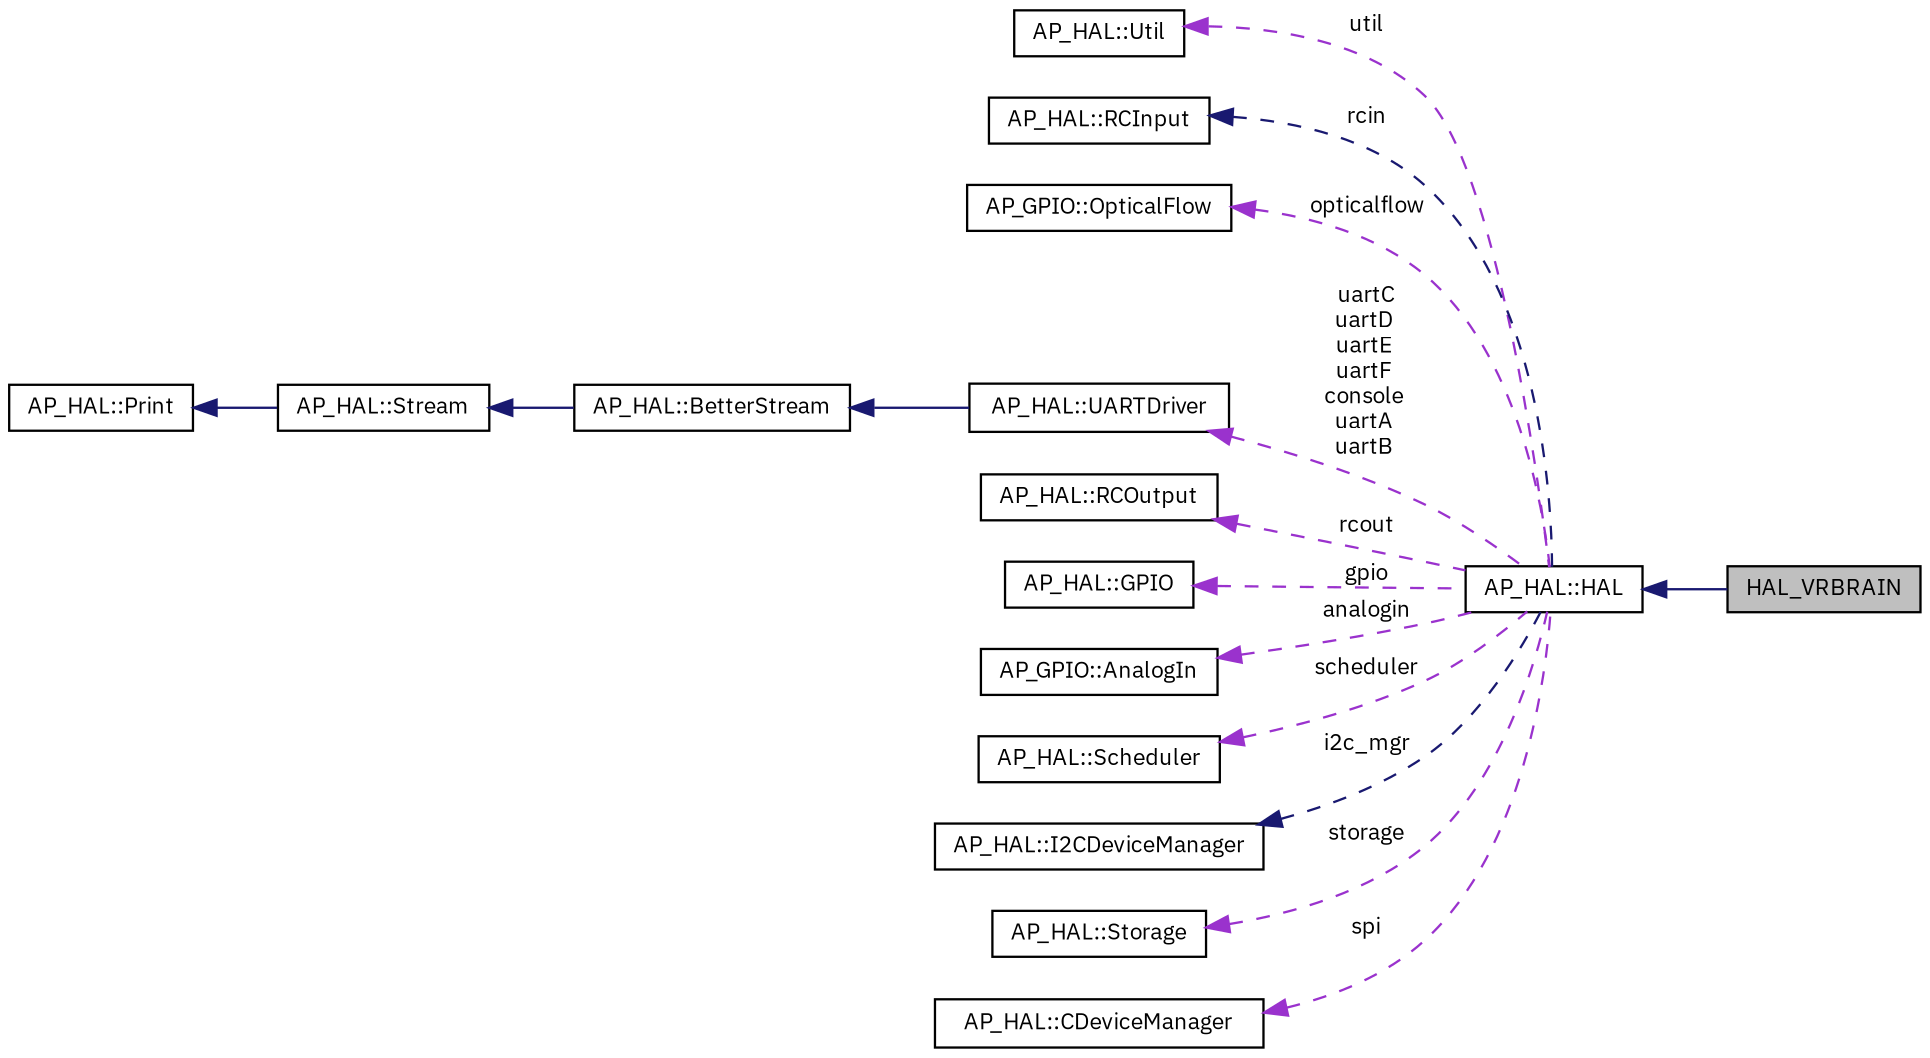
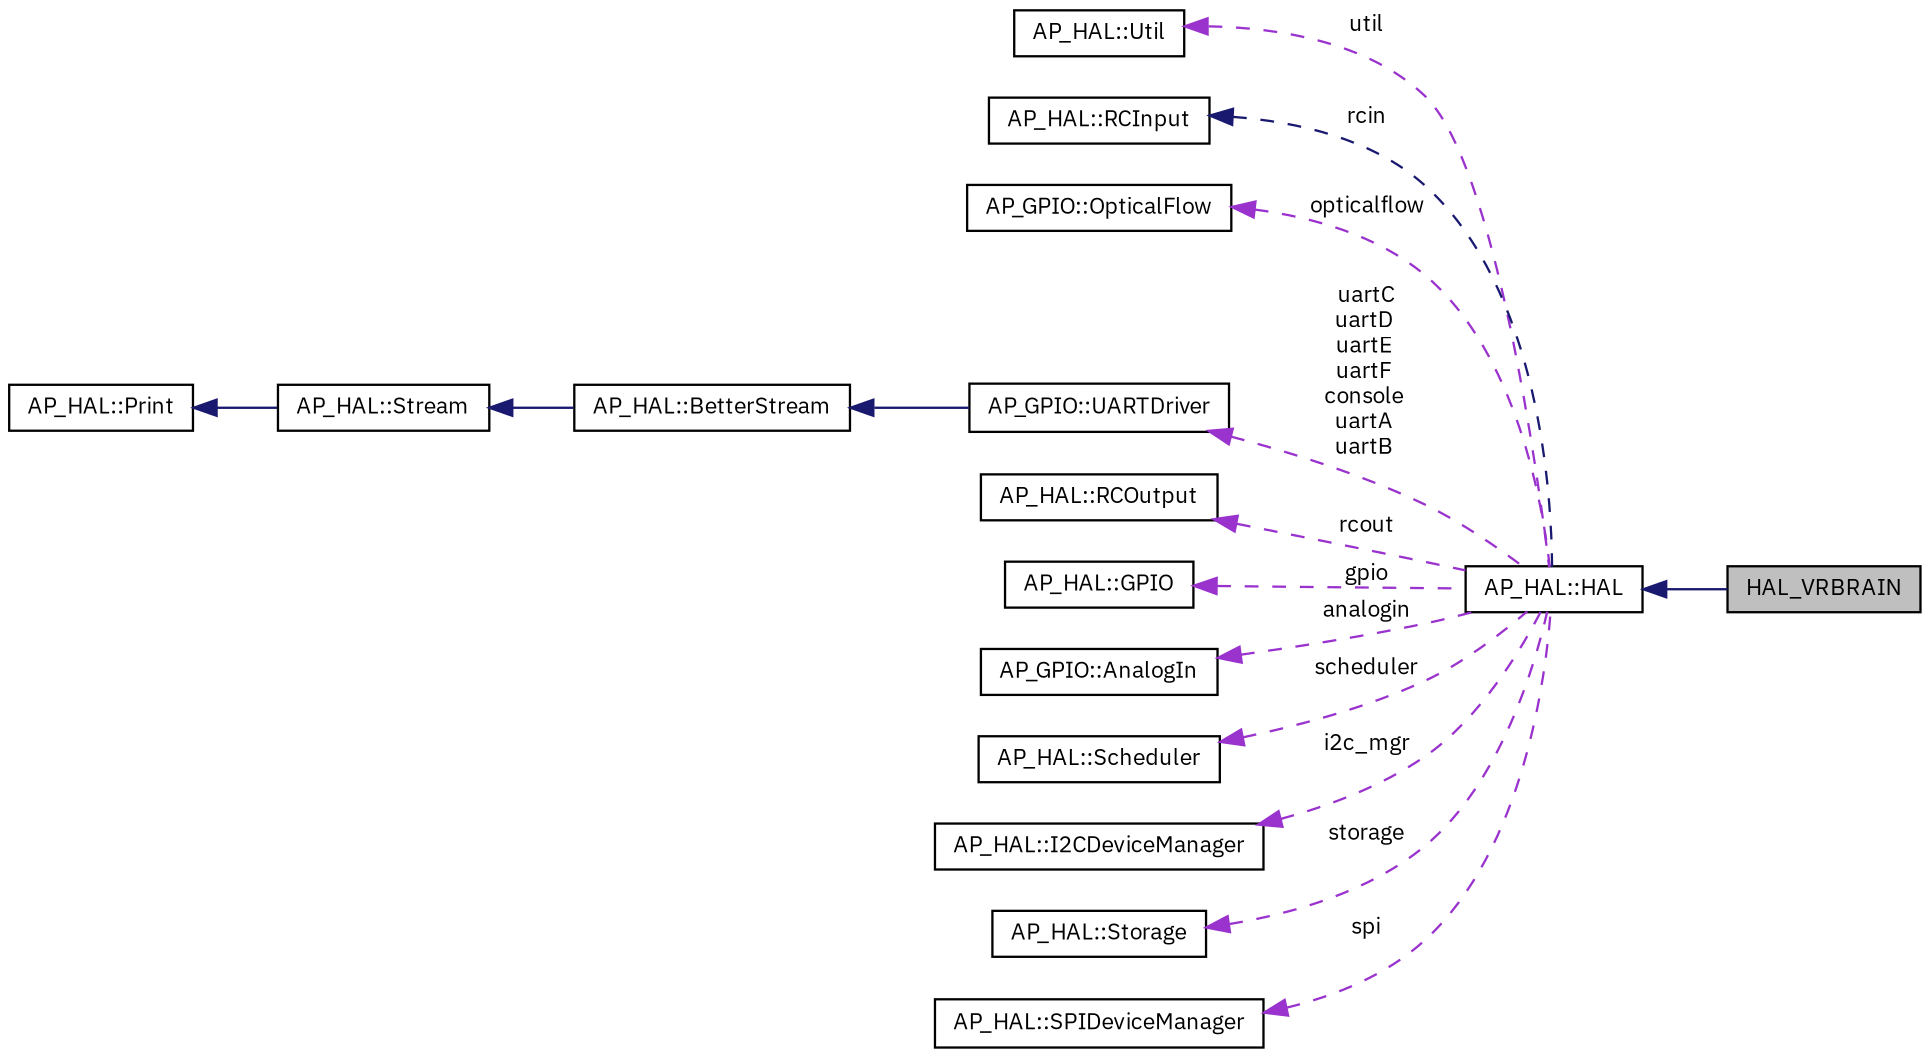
node "AP_HAL::UARTDriver": label "AP_HAL::UARTDriver" -> "AP_GPIO::UARTDriver"
edge "AP_HAL::HAL" -> "AP_HAL::I2CDeviceManager": color midnightblue -> darkorchid3
node "AP_HAL::CDeviceManager": label "AP_HAL::CDeviceManager" -> "AP_HAL::SPIDeviceManager"
